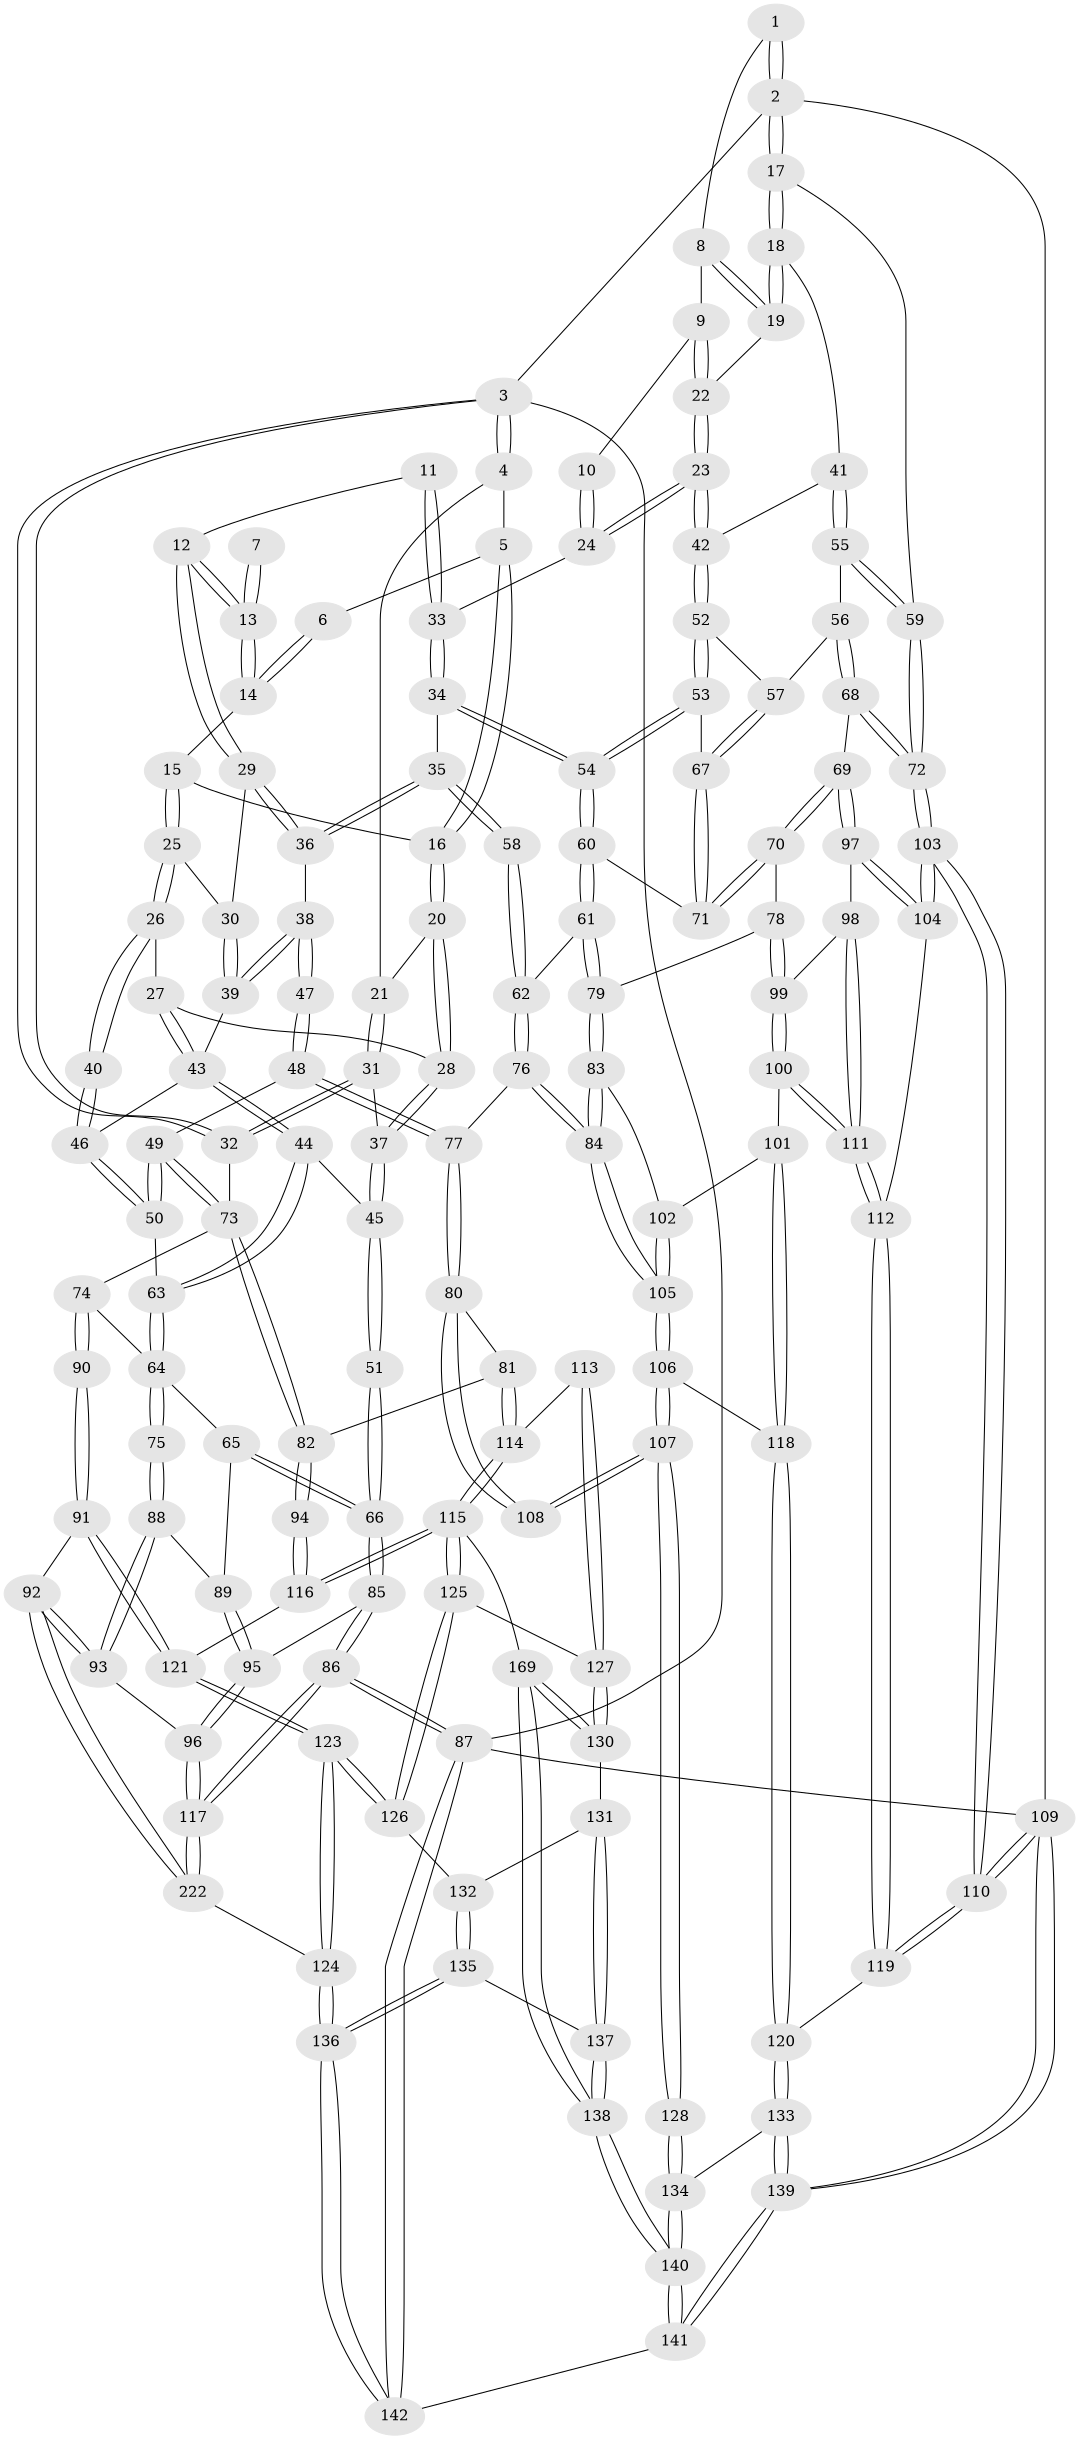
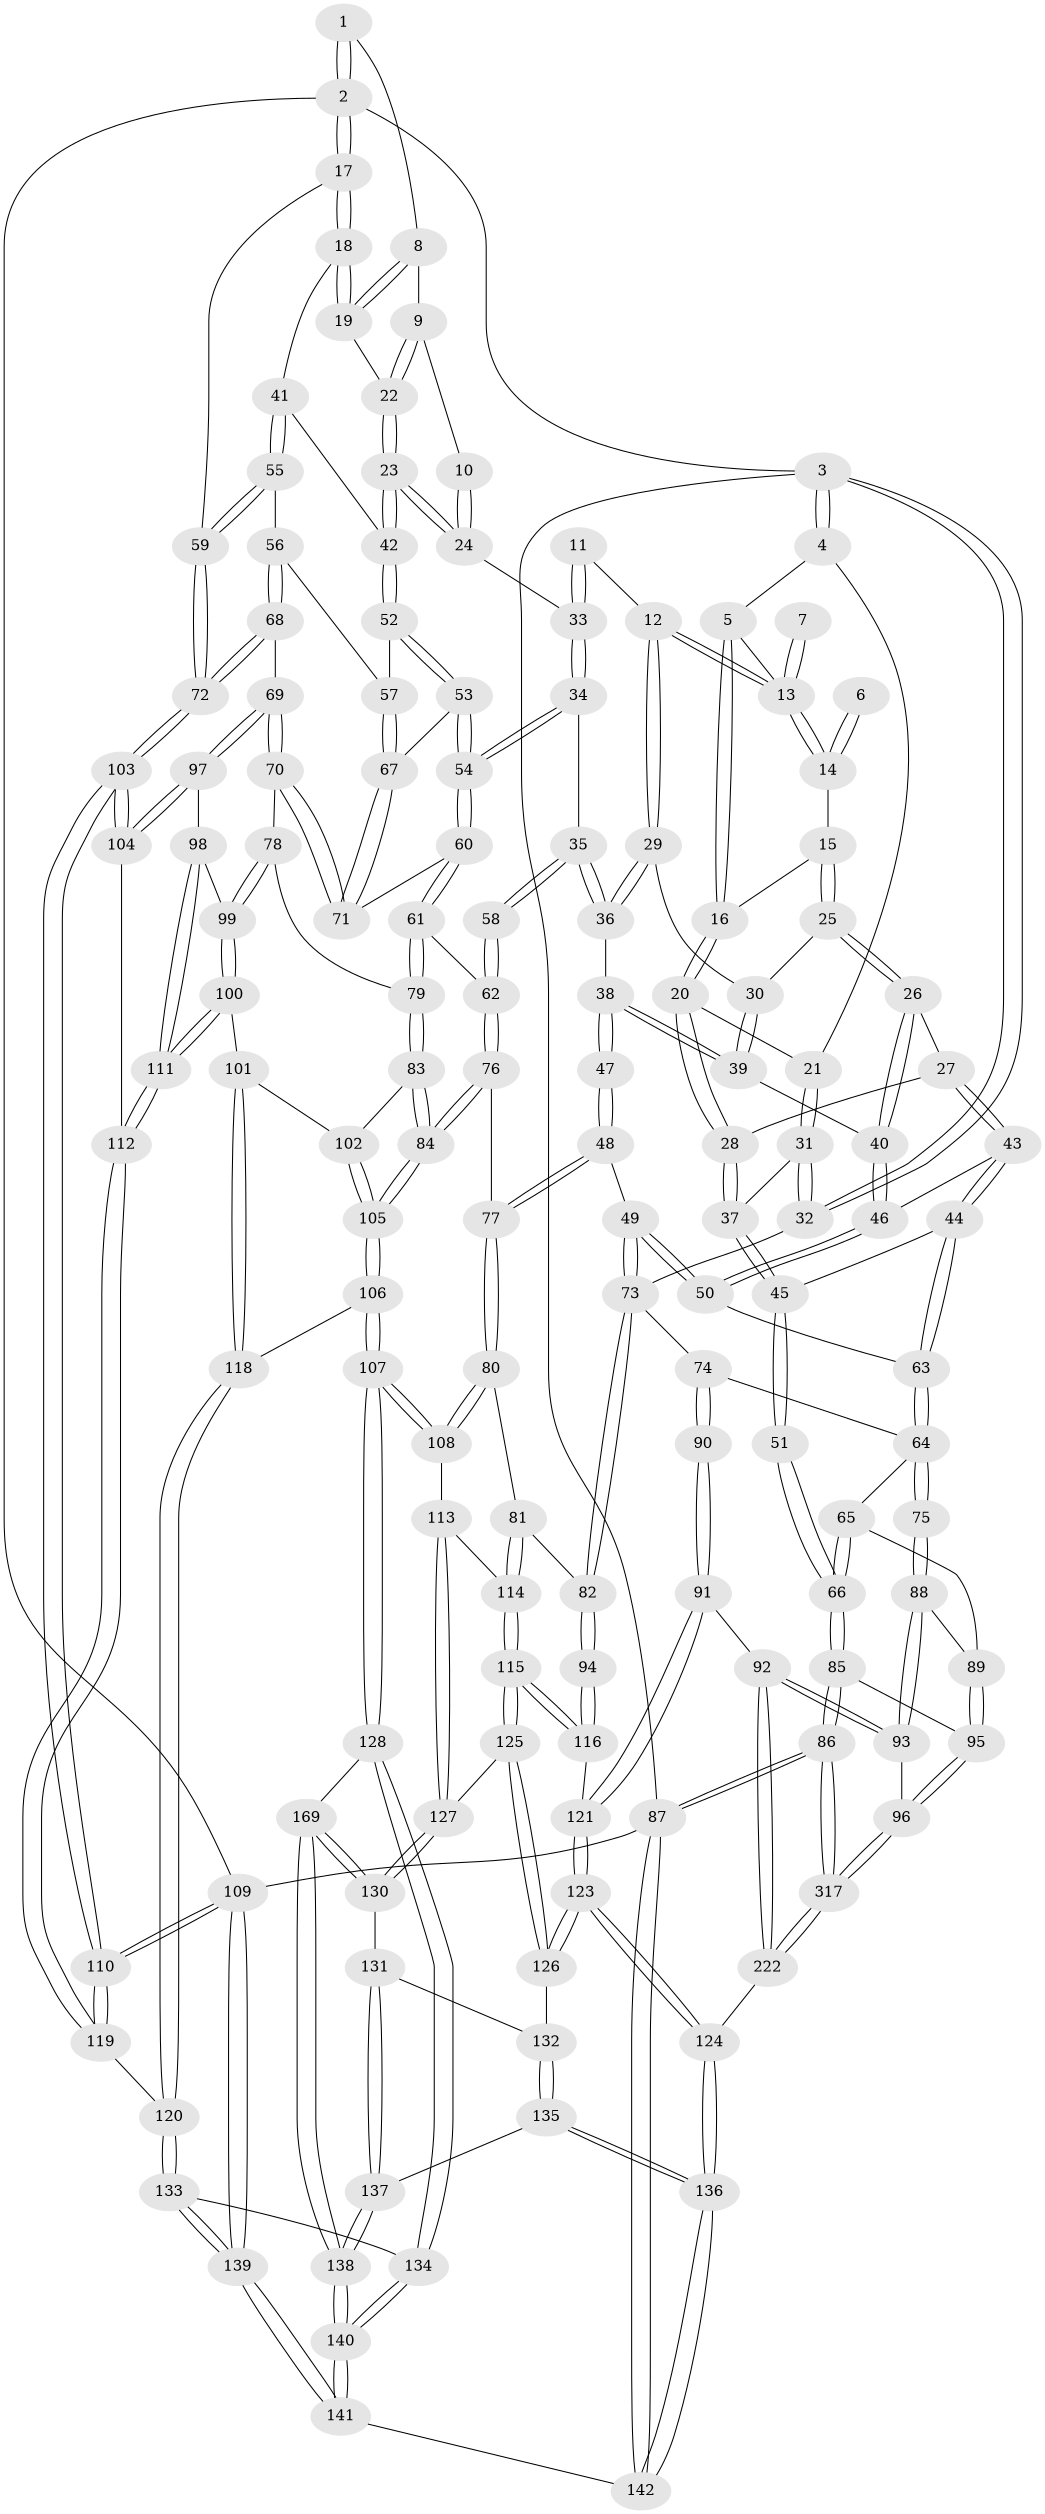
edge "5" -- "6": now "5" -- "13"
edge "39" -- "43": now "39" -- "40"
edge "108" -- "113": added
edge "115" -- "169": now "128" -- "169"
node "117": label "117" -> "317"
